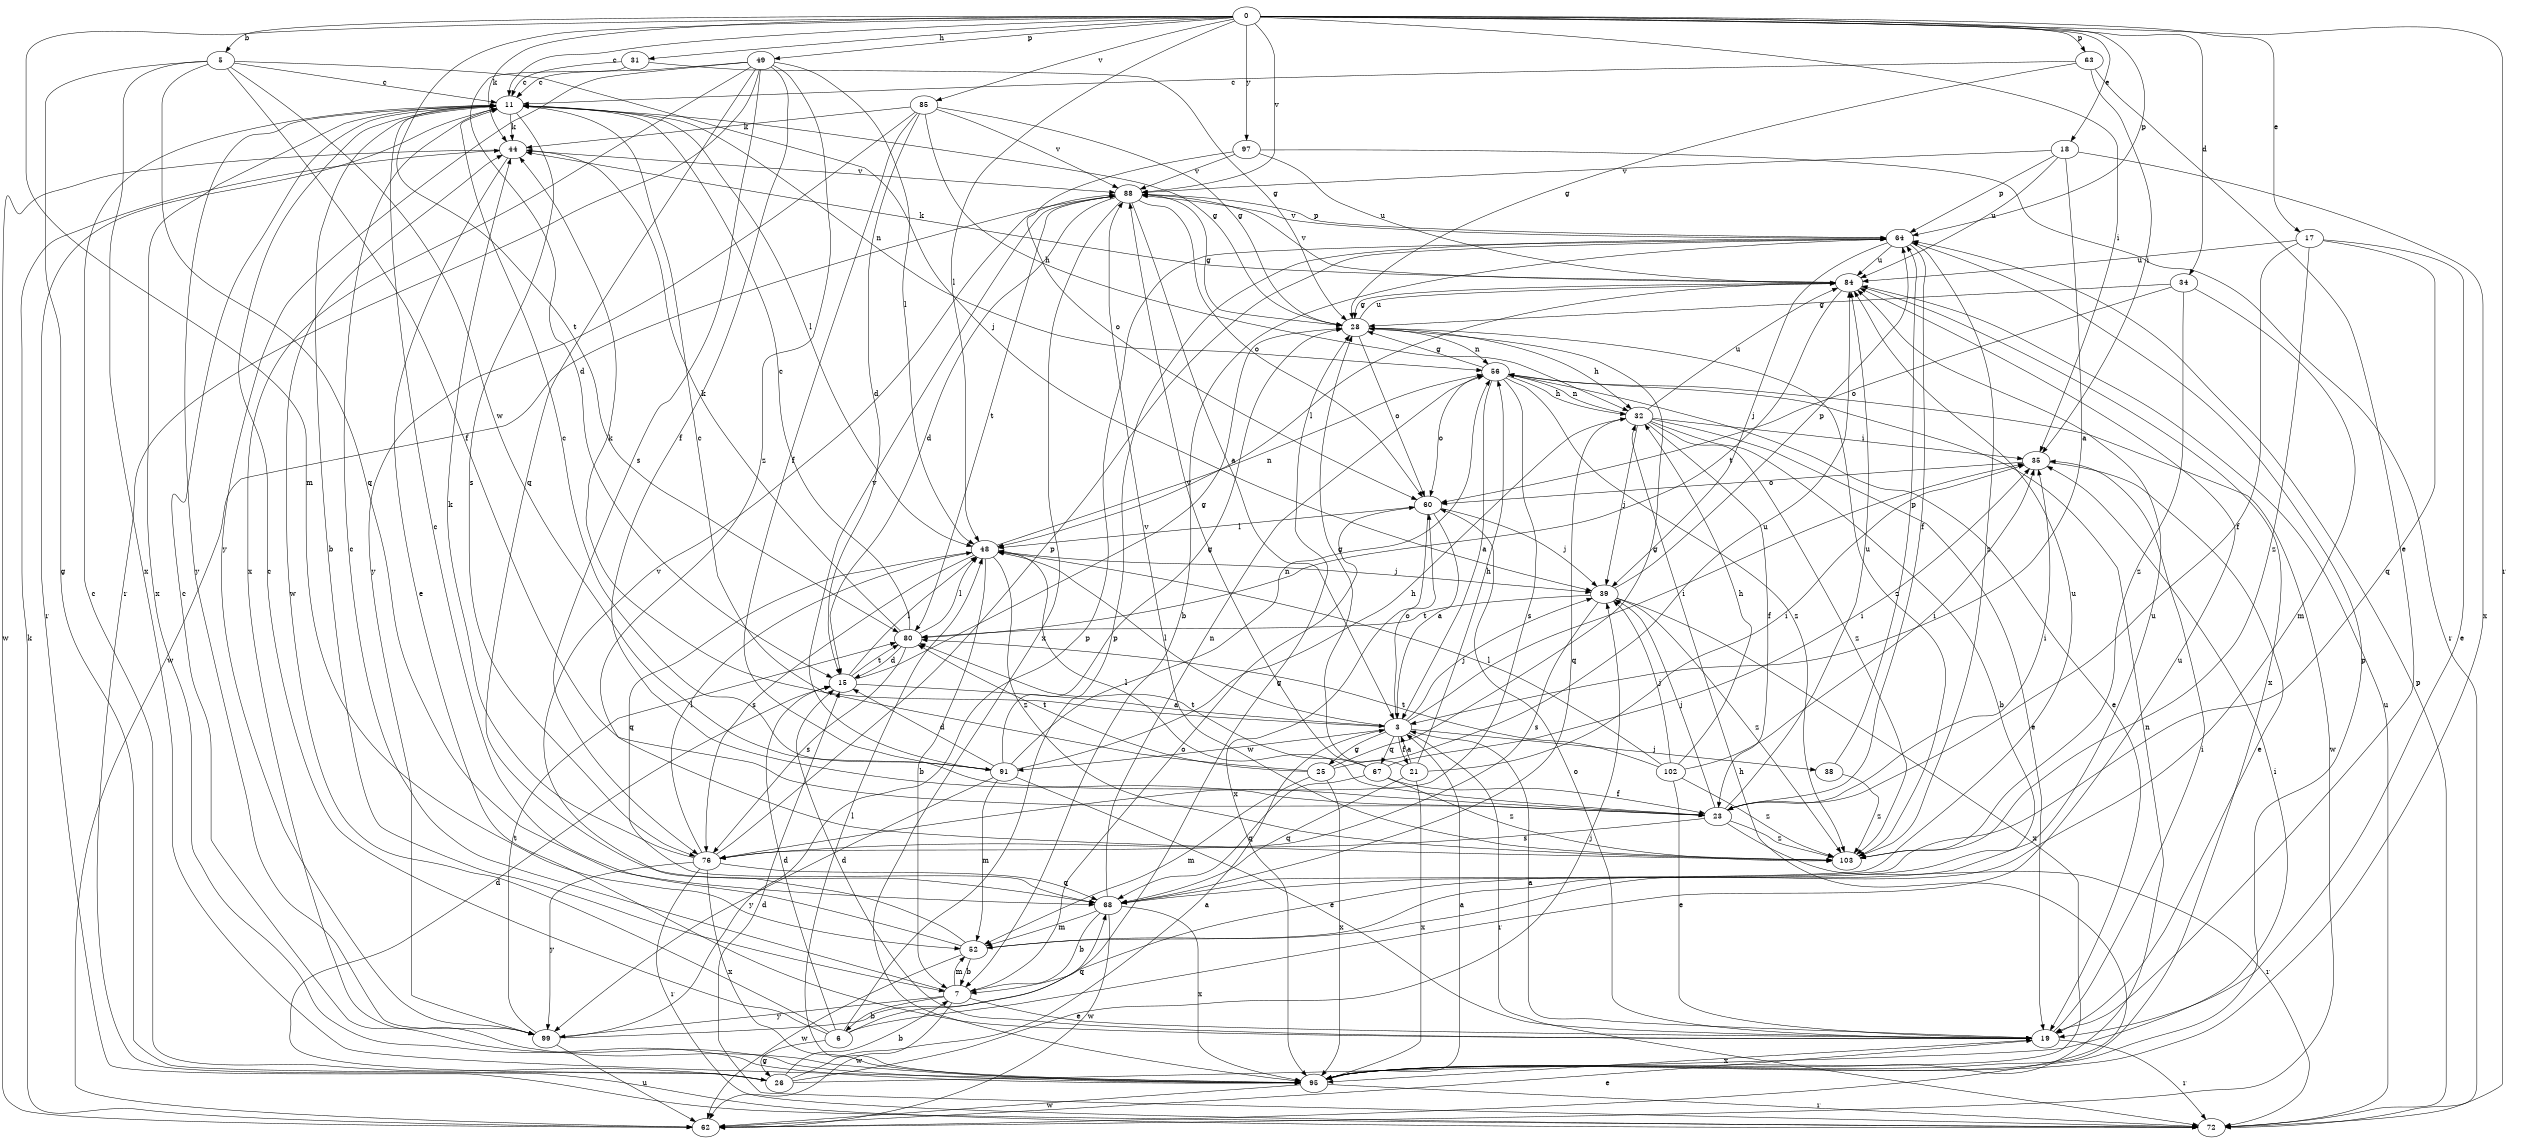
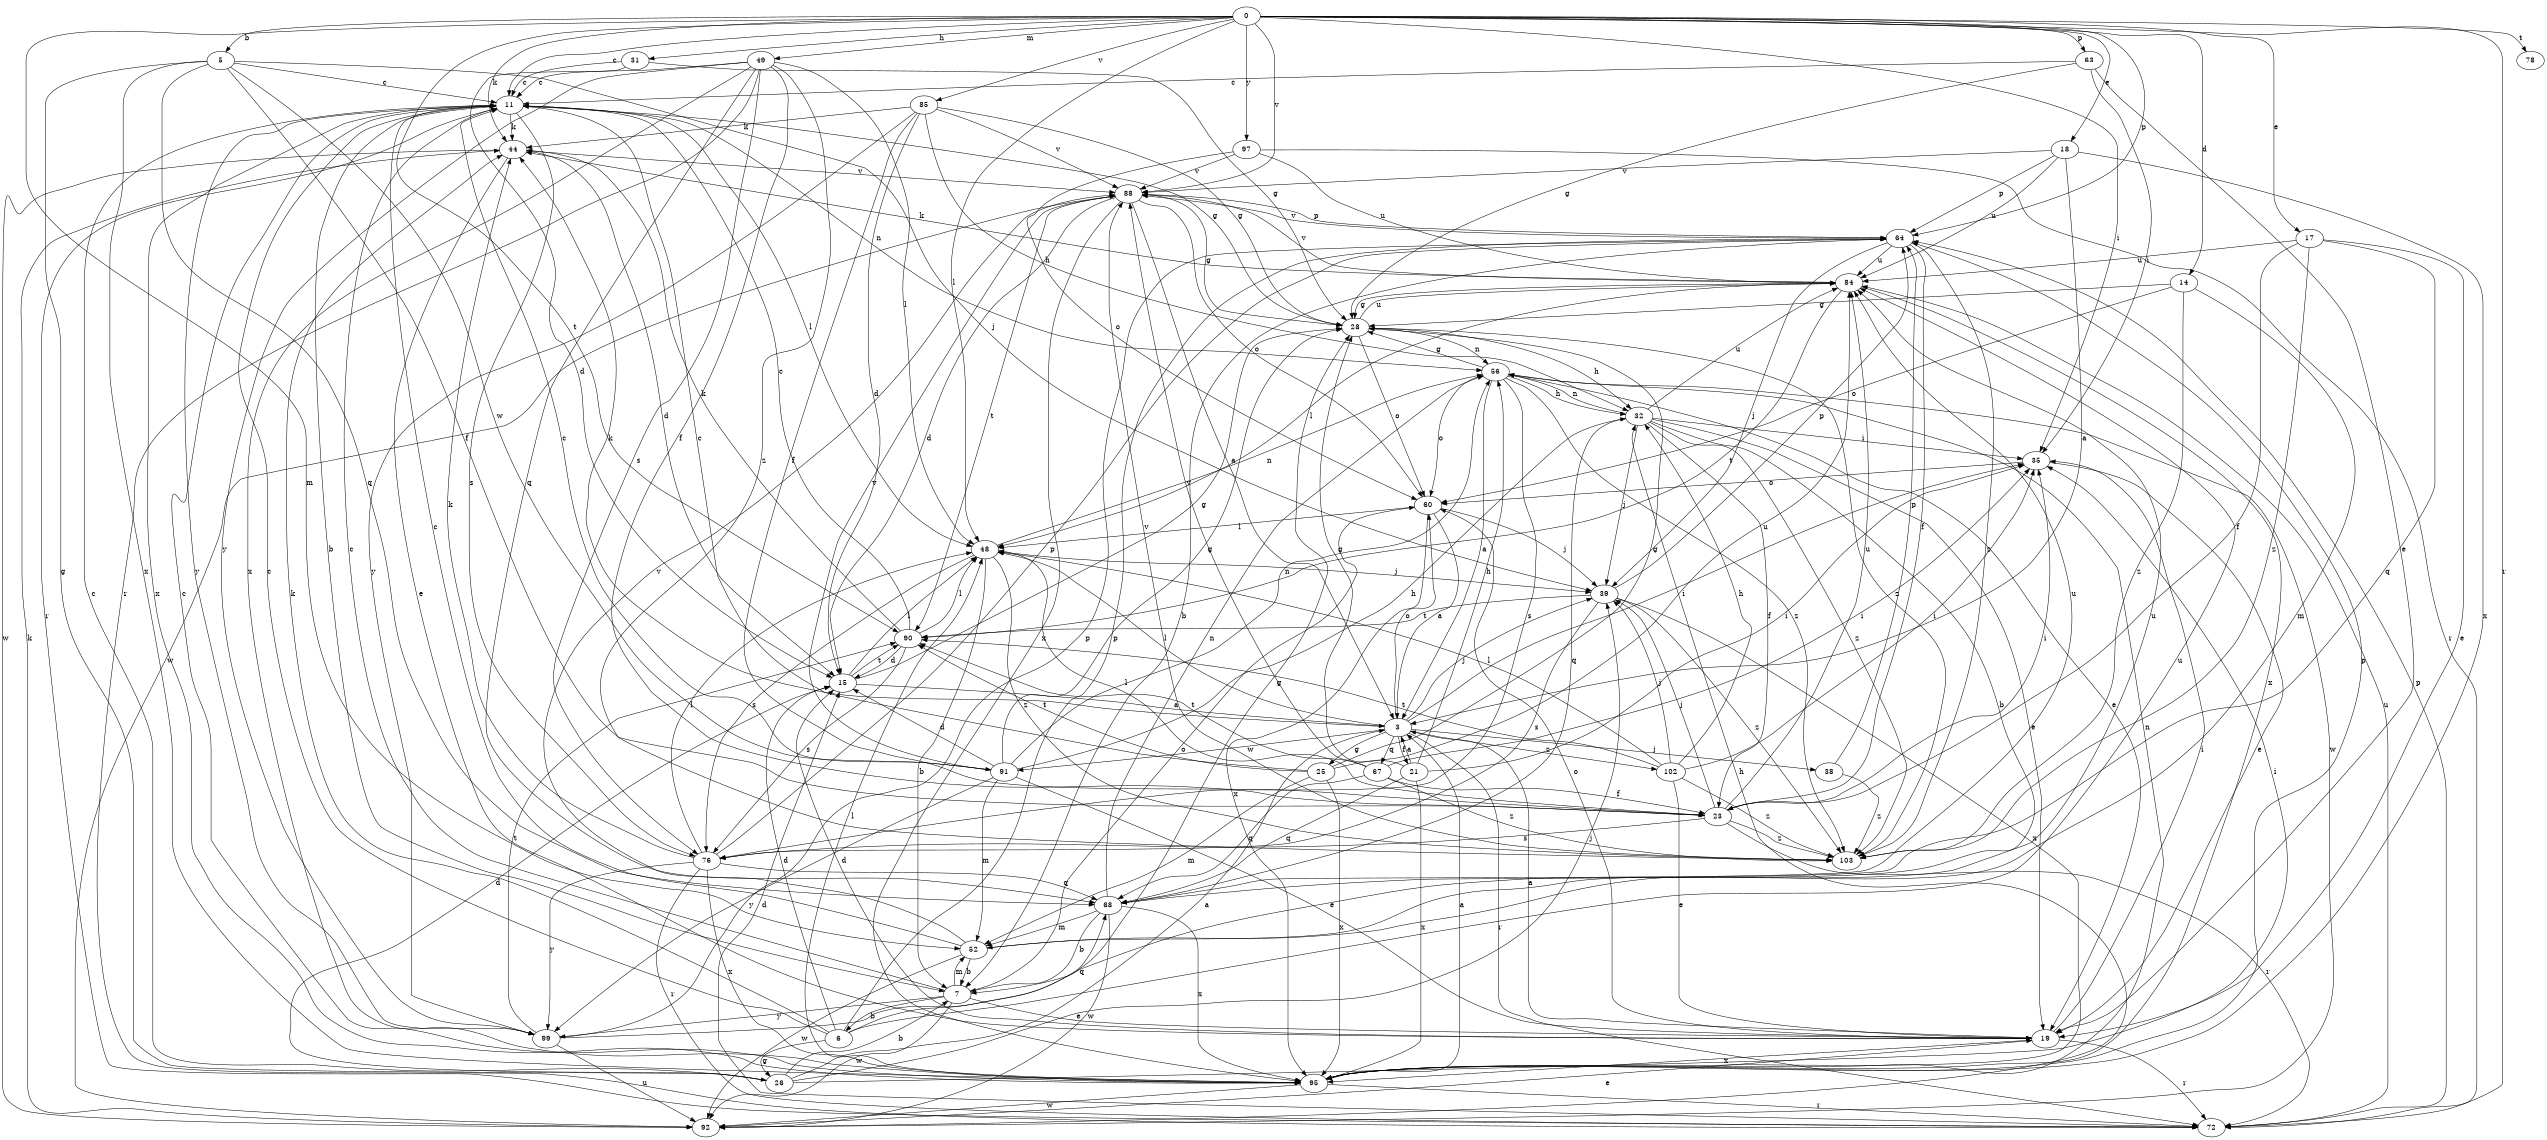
edge "0" -> "49": label "p" -> "m"
node "78": added
node "34": label "34" -> "14"
edge "44" -> "15": added, label "d"
edge "6" -> "44": label "w" -> "k"
node "80": label "80" -> "90"
edge "3" -> "102": added, label "z"
edge "48" -> "68": removed, label "q"
node "62": label "62" -> "92"
